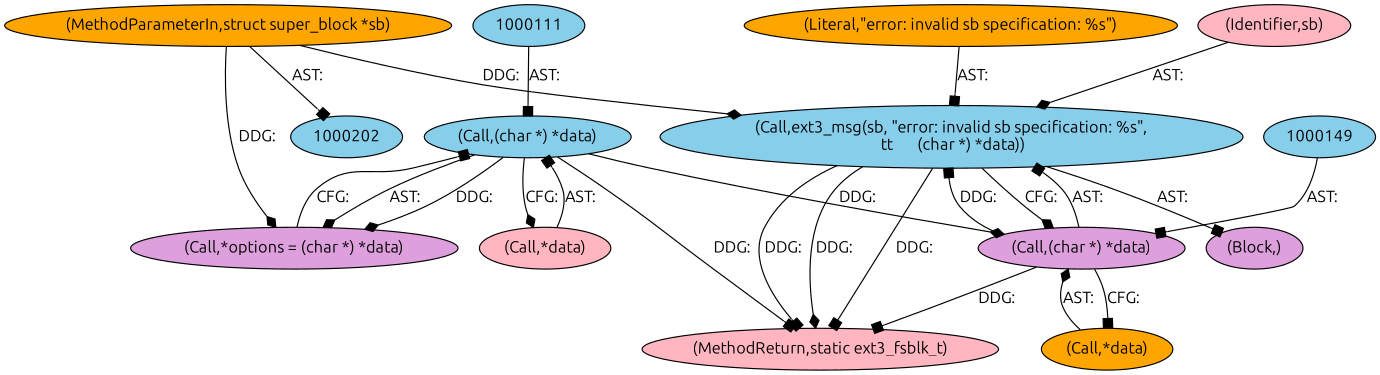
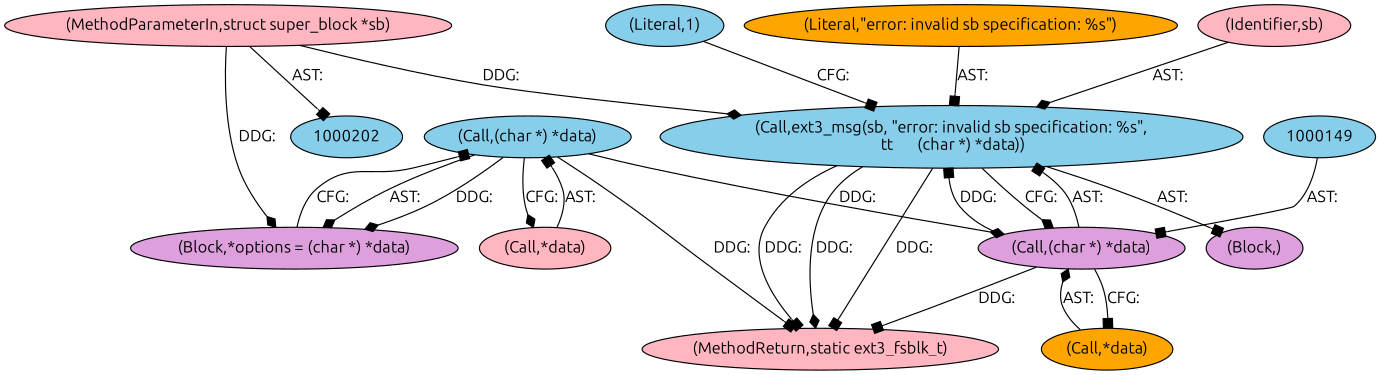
node "(MethodParameterIn,struct super_block *sb)": fillcolor orange -> lightpink
node "1000111": removed
node "(Literal,1)": added
node "(Call,*options = (char *) *data)": label "(Call,*options = (char *) *data)" -> "(Block,*options = (char *) *data)"
